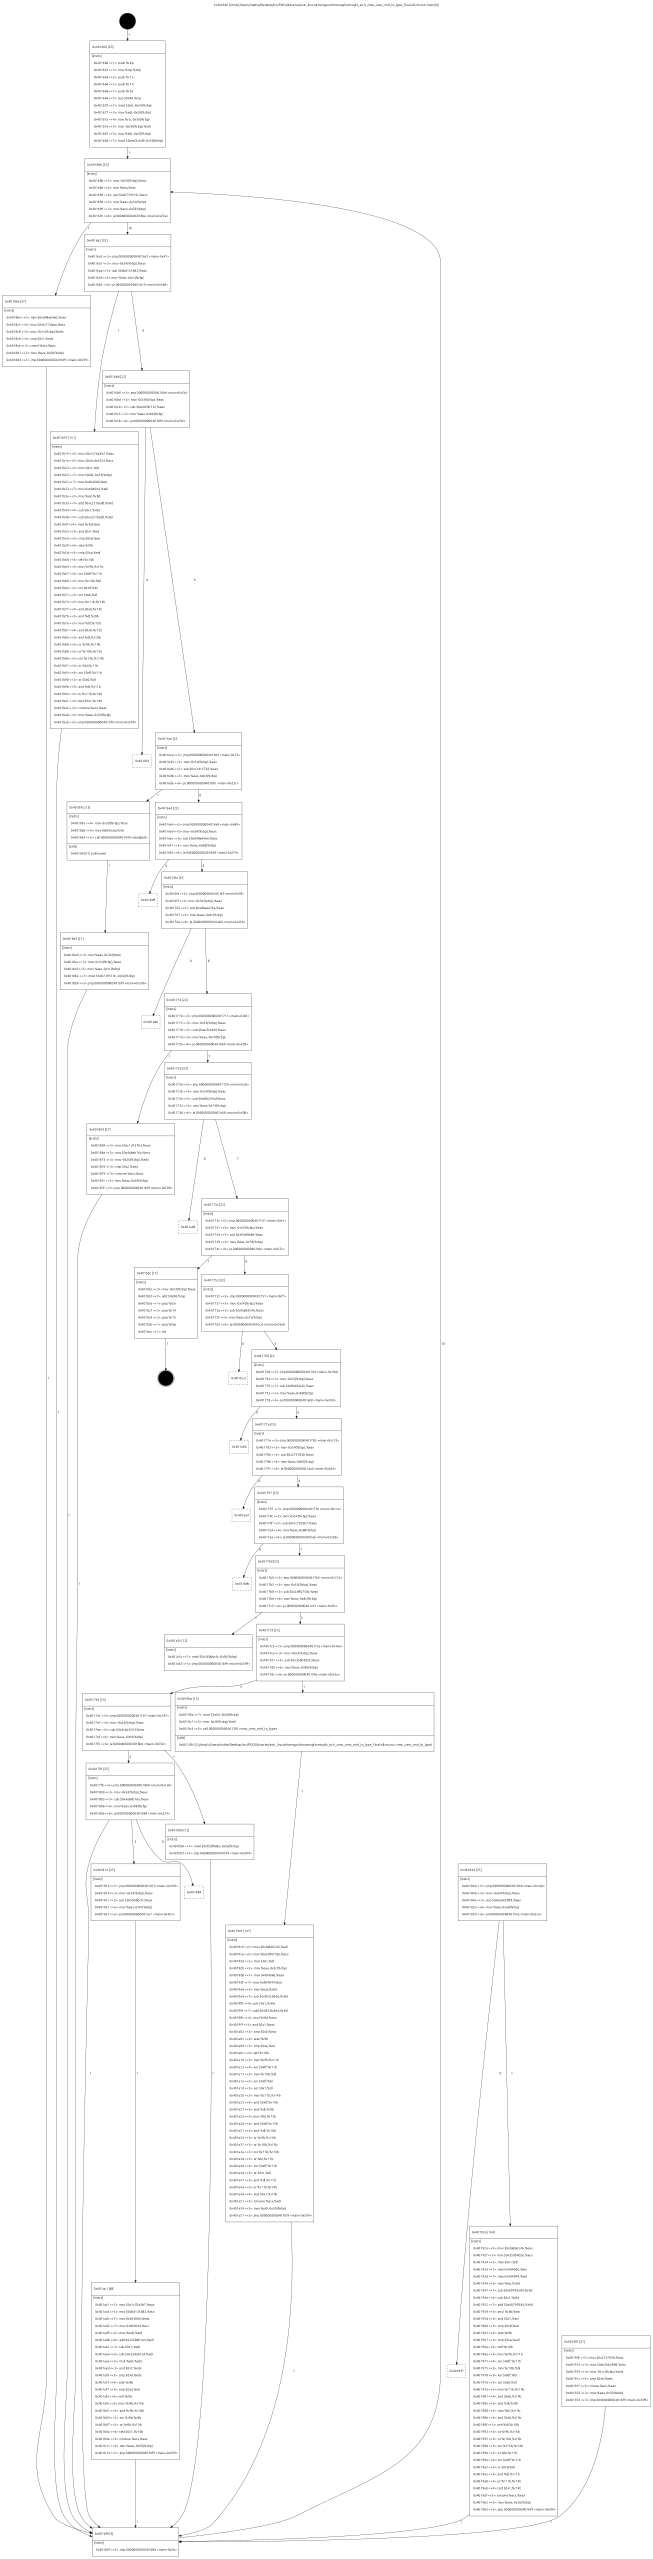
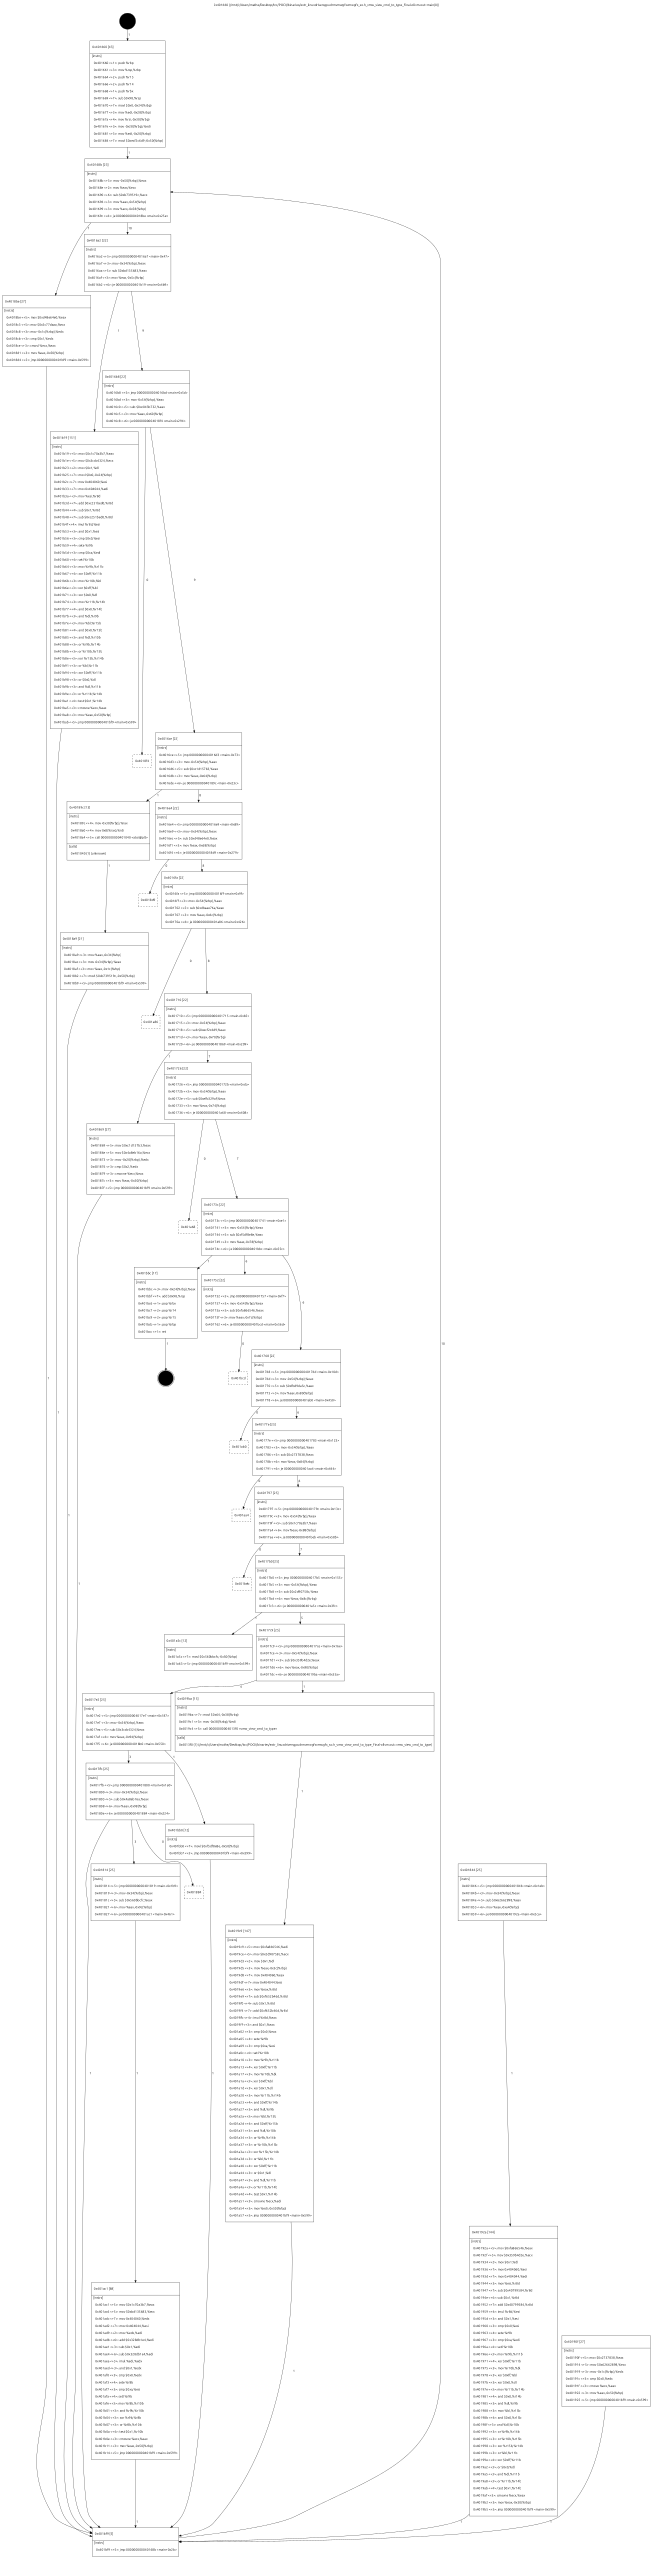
edge "0x401752 [22]" -> "0x401768 [22]": now "0x40173c [22]" -> "0x401768 [22]"
node "0x40185f": removed
